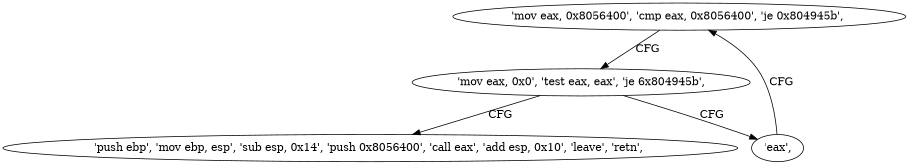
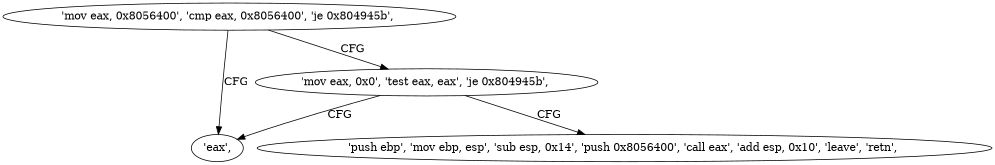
edge "'eax'," -> "'mov eax, 0x8056400', 'cmp eax, 0x8056400', 'je 0x804945b',": reversed
node "'mov eax, 0x0', 'test eax, eax', 'je 6x804945b',": label "'mov eax, 0x0', 'test eax, eax', 'je 6x804945b'," -> "'mov eax, 0x0', 'test eax, eax', 'je 0x804945b',"
